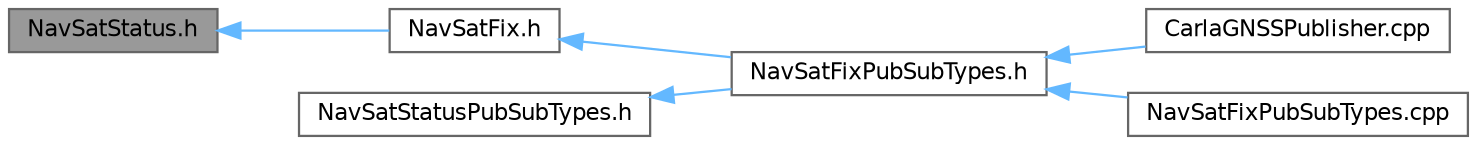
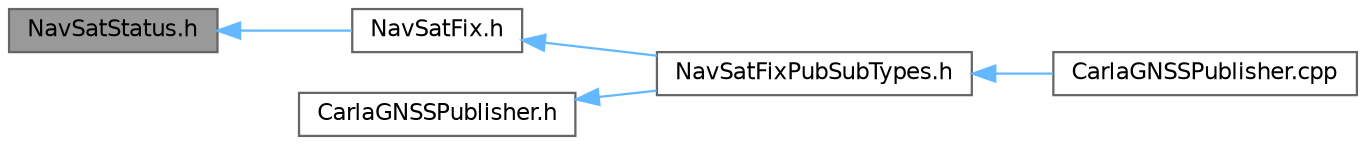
node "NavSatStatusPubSubTypes.h": label "NavSatStatusPubSubTypes.h" -> "CarlaGNSSPublisher.h"
node "NavSatFixPubSubTypes.cpp": removed
